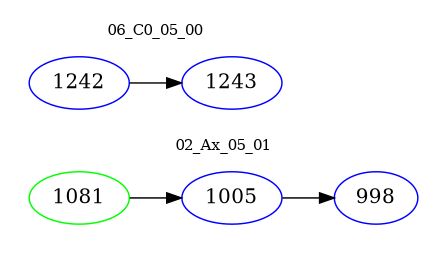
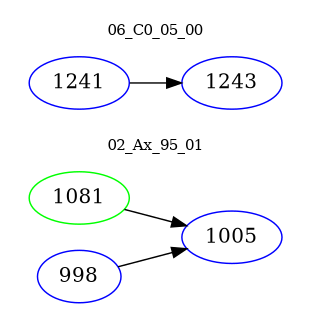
node "1242": label "1242" -> "1241"
cluster "02_Ax_05_01": label "02_Ax_05_01" -> "02_Ax_95_01"
edge "1005" -> "998": reversed
